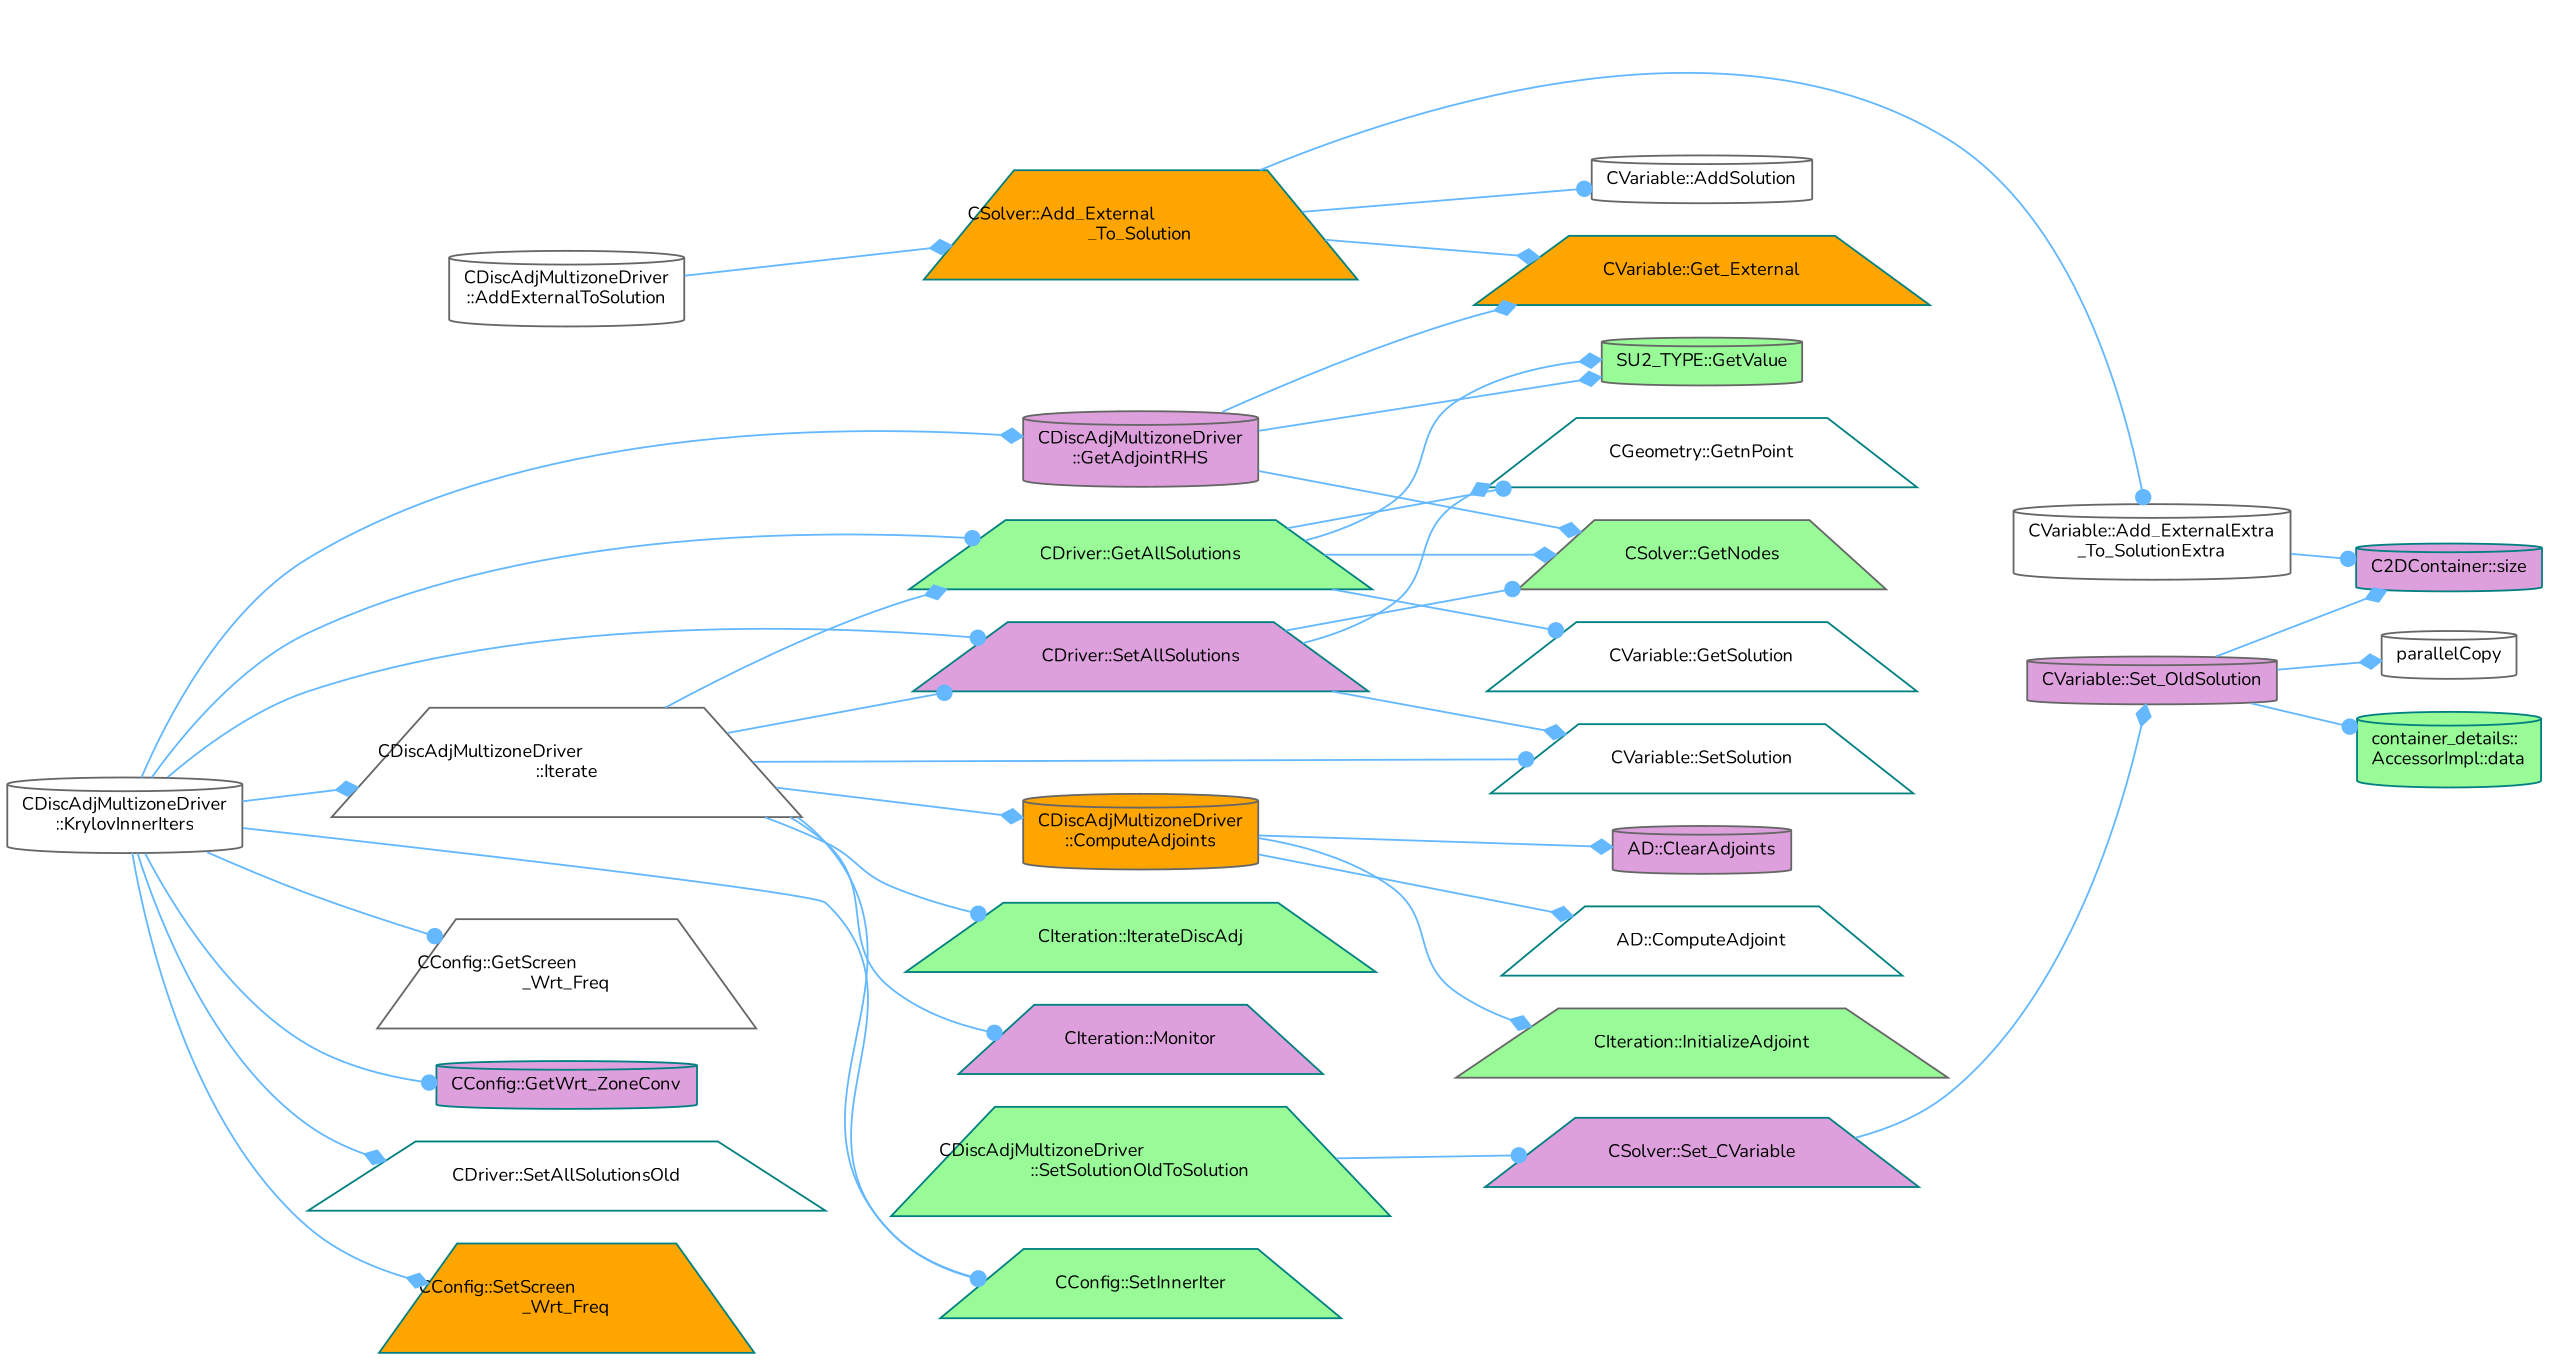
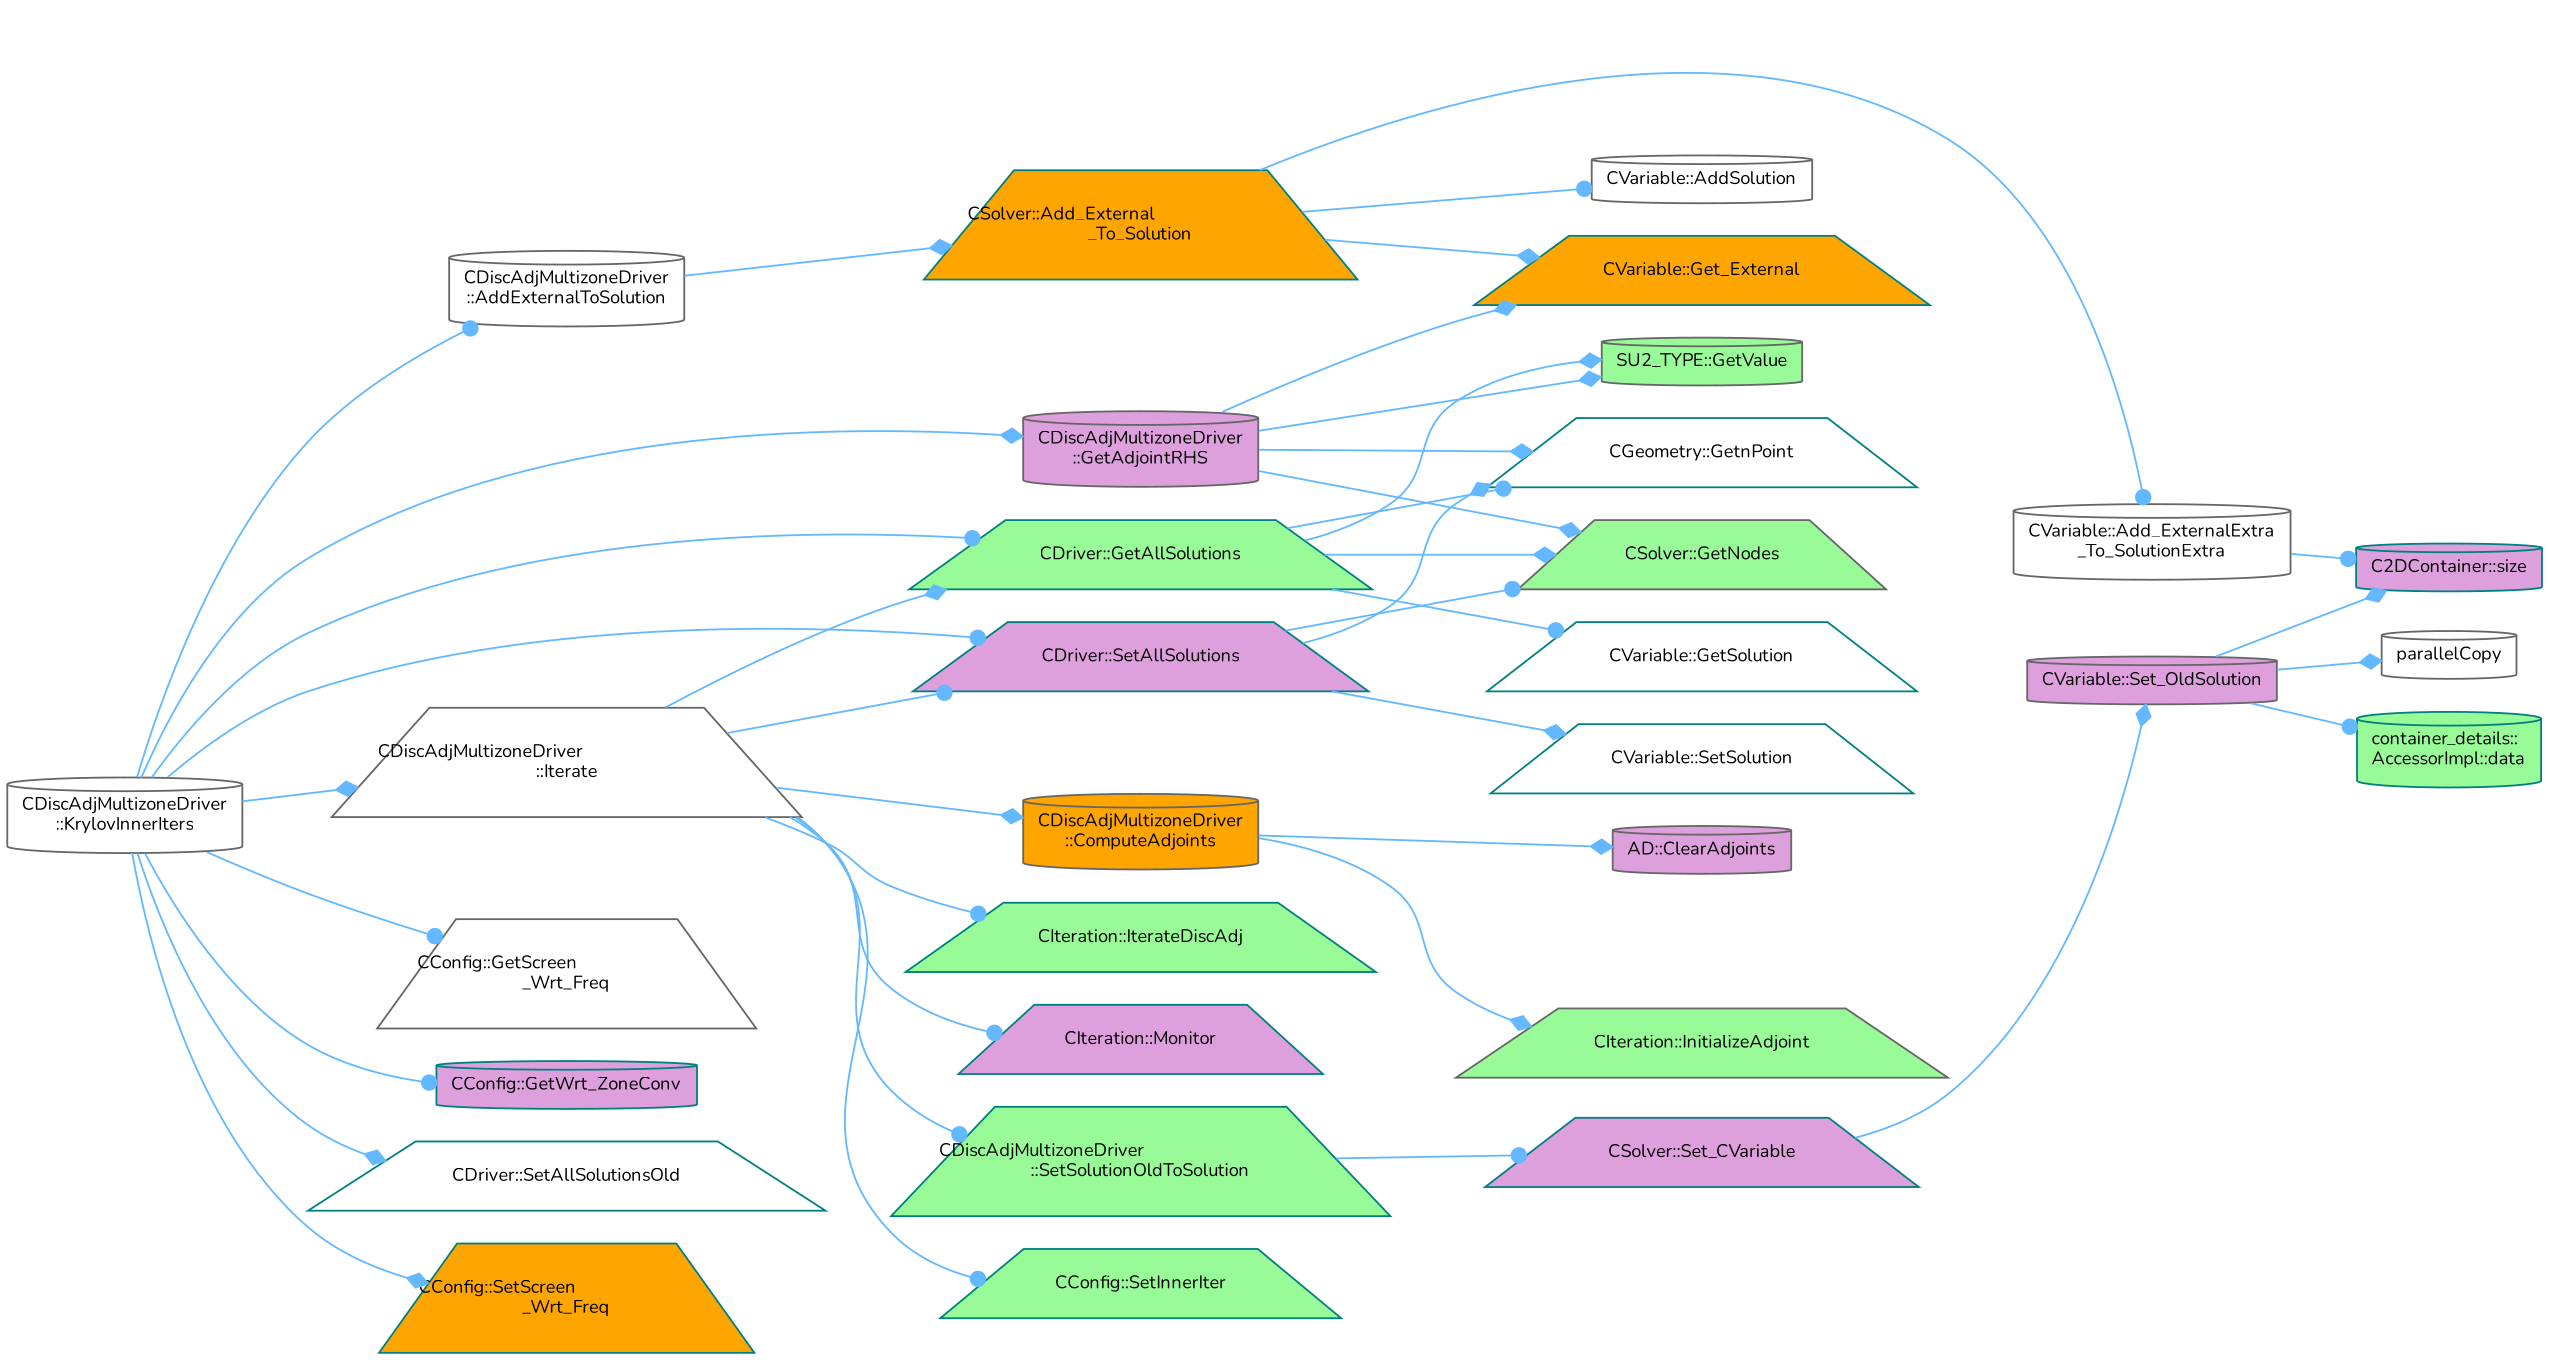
edge "CDiscAdjMultizoneDriver ::GetAdjointRHS" -> "CGeometry::GetnPoint": added
edge "CDiscAdjMultizoneDriver ::Iterate" -> "CVariable::SetSolution": now "CDiscAdjMultizoneDriver ::Iterate" -> "CDiscAdjMultizoneDriver ::SetSolutionOldToSolution"
edge "CDiscAdjMultizoneDriver ::KrylovInnerIters" -> "CConfig::SetInnerIter": now "CDiscAdjMultizoneDriver ::KrylovInnerIters" -> "CDiscAdjMultizoneDriver ::AddExternalToSolution"
node "AD::ComputeAdjoint": removed
